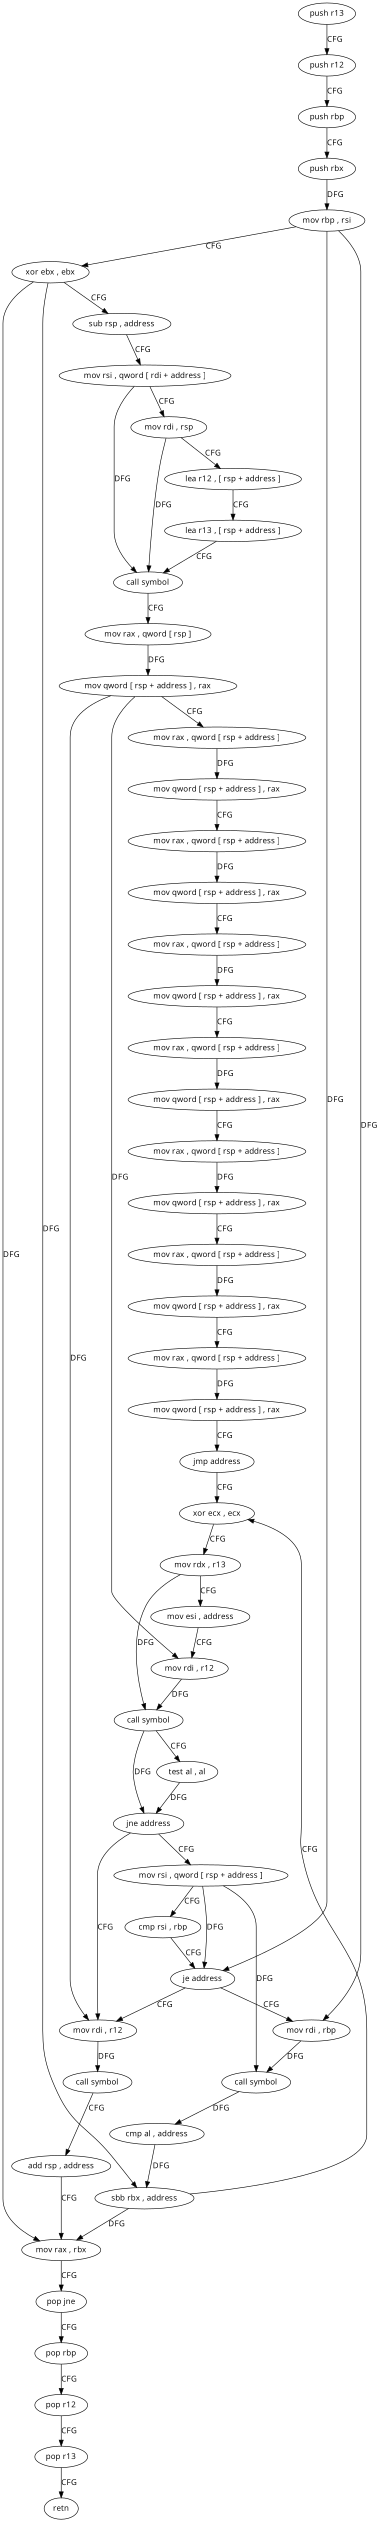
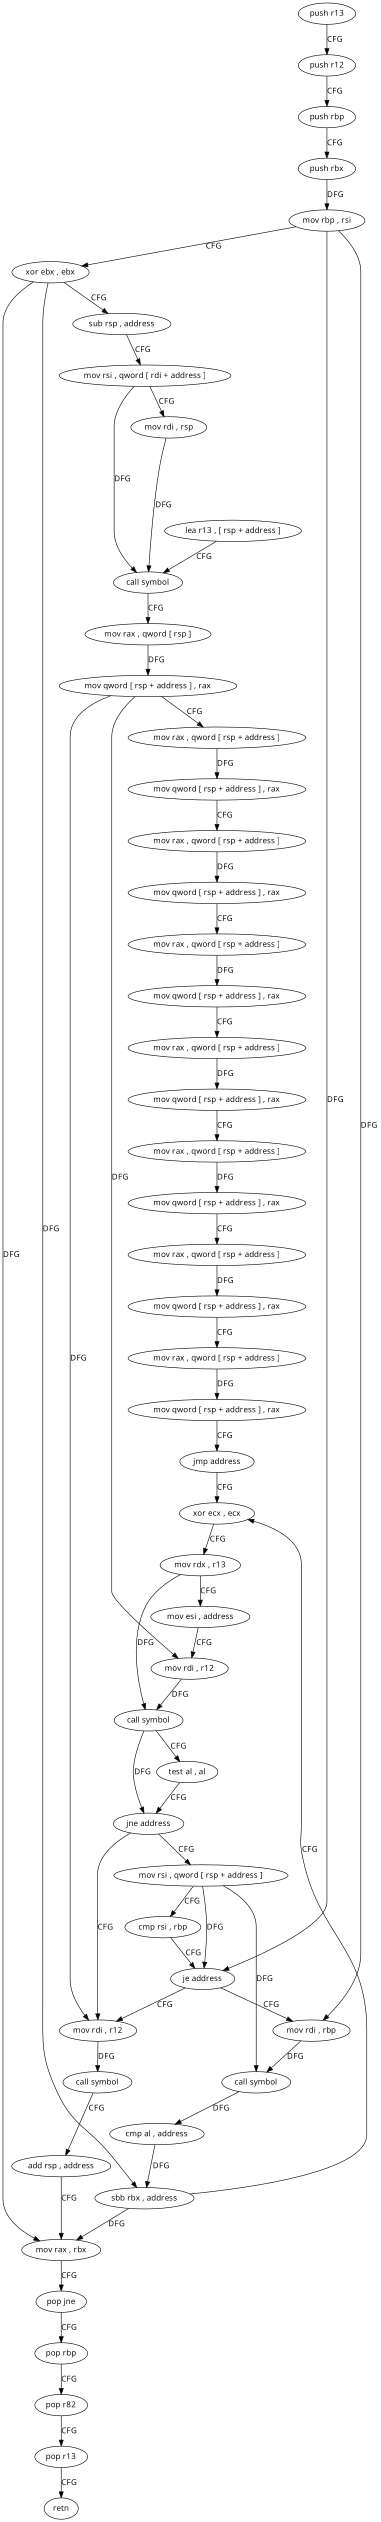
node "lea r12 , [ rsp + address ]": removed
edge "test al , al" -> "jne address": label "DFG" -> "CFG"
node "pop r12": label "pop r12" -> "pop r82"
